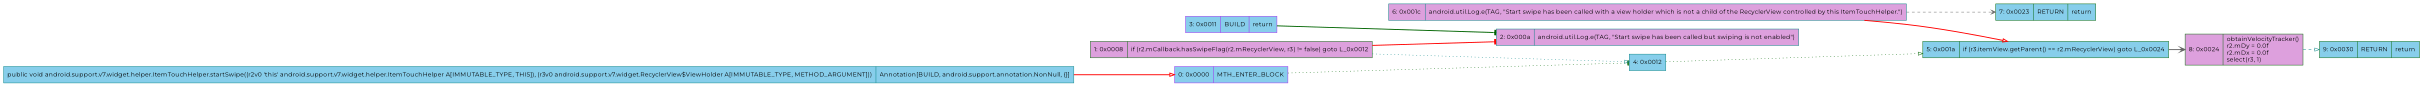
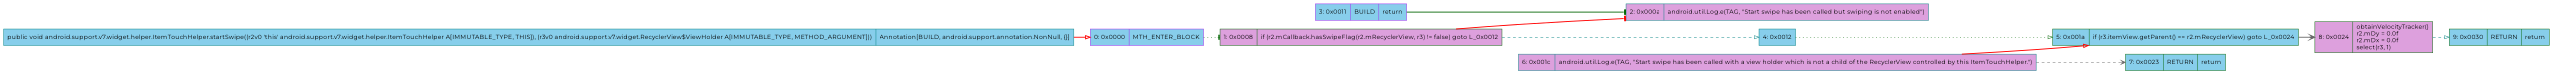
edge "1: 0x0008" -> "4: 0x0012": style dotted -> dashed
edge "0: 0x0000" -> "4: 0x0012": now "0: 0x0000" -> "1: 0x0008"
